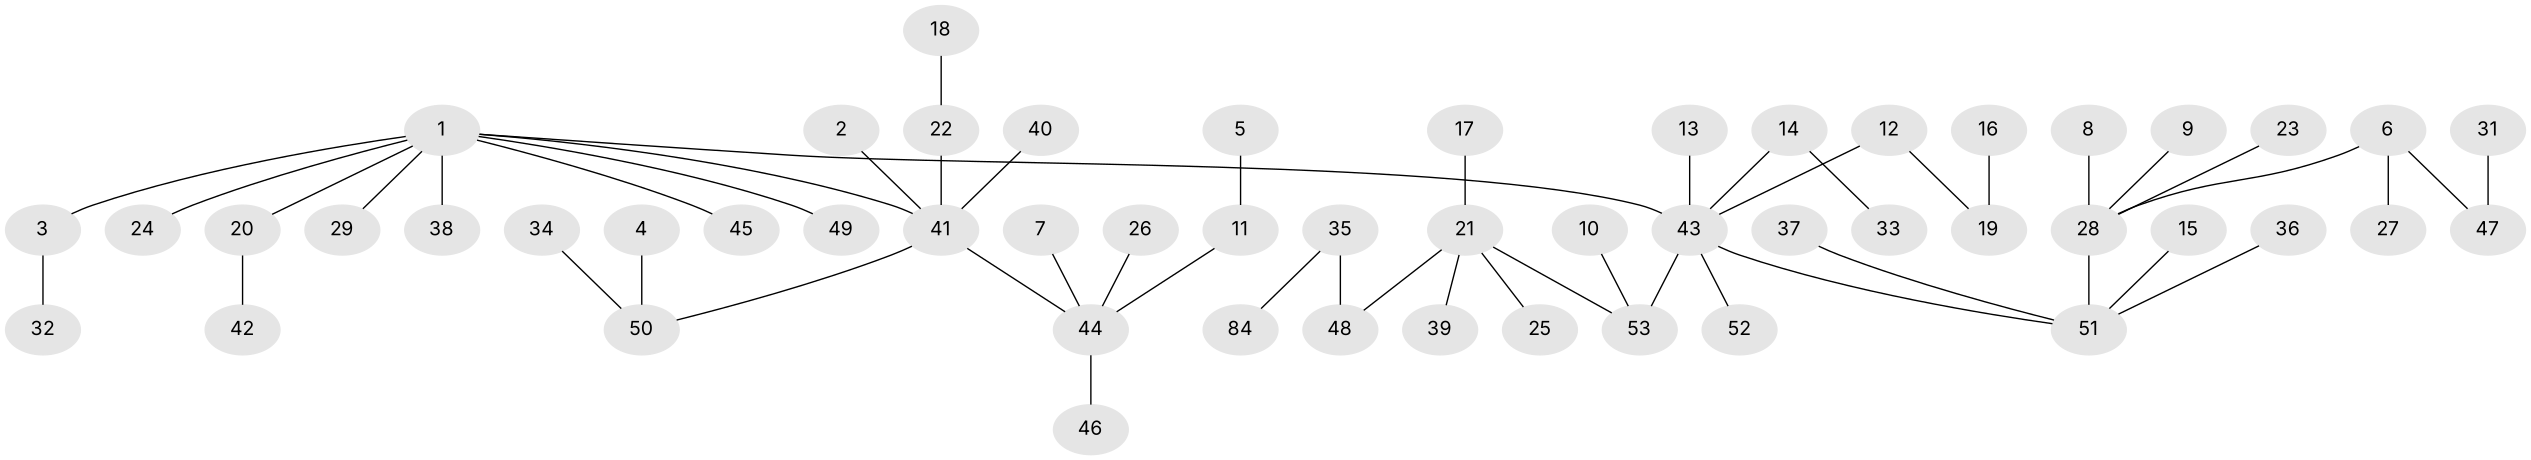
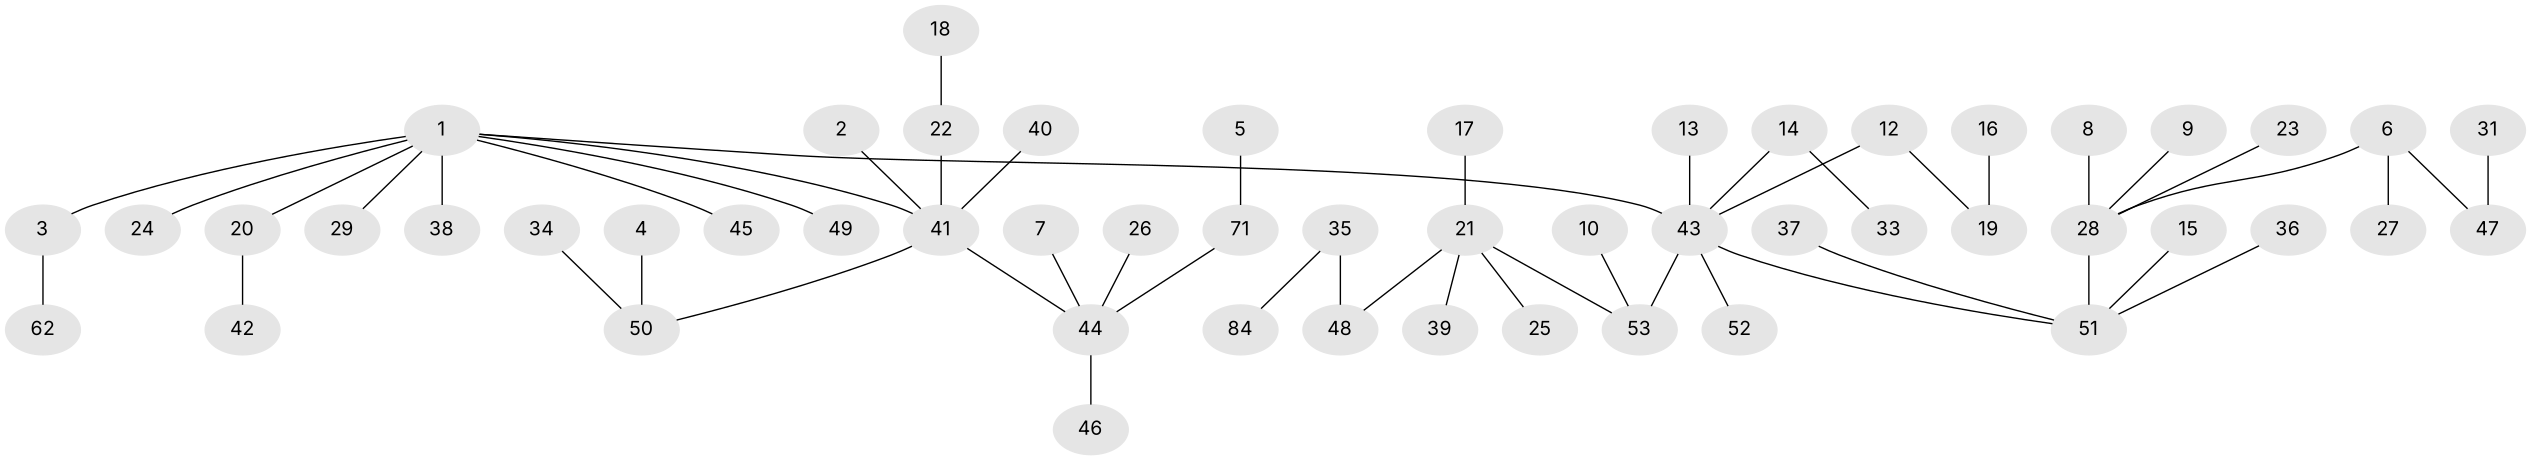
node "11": label "11" -> "71"
node "32": label "32" -> "62"
